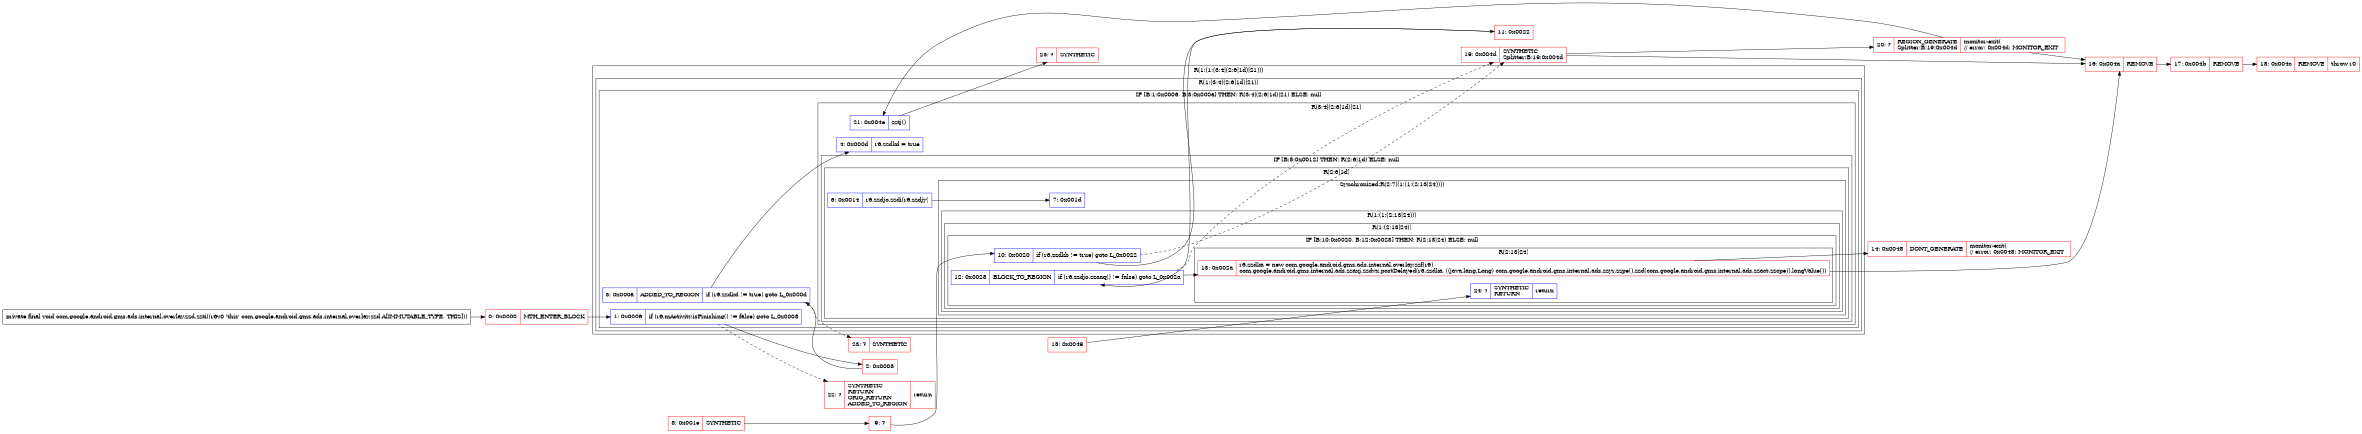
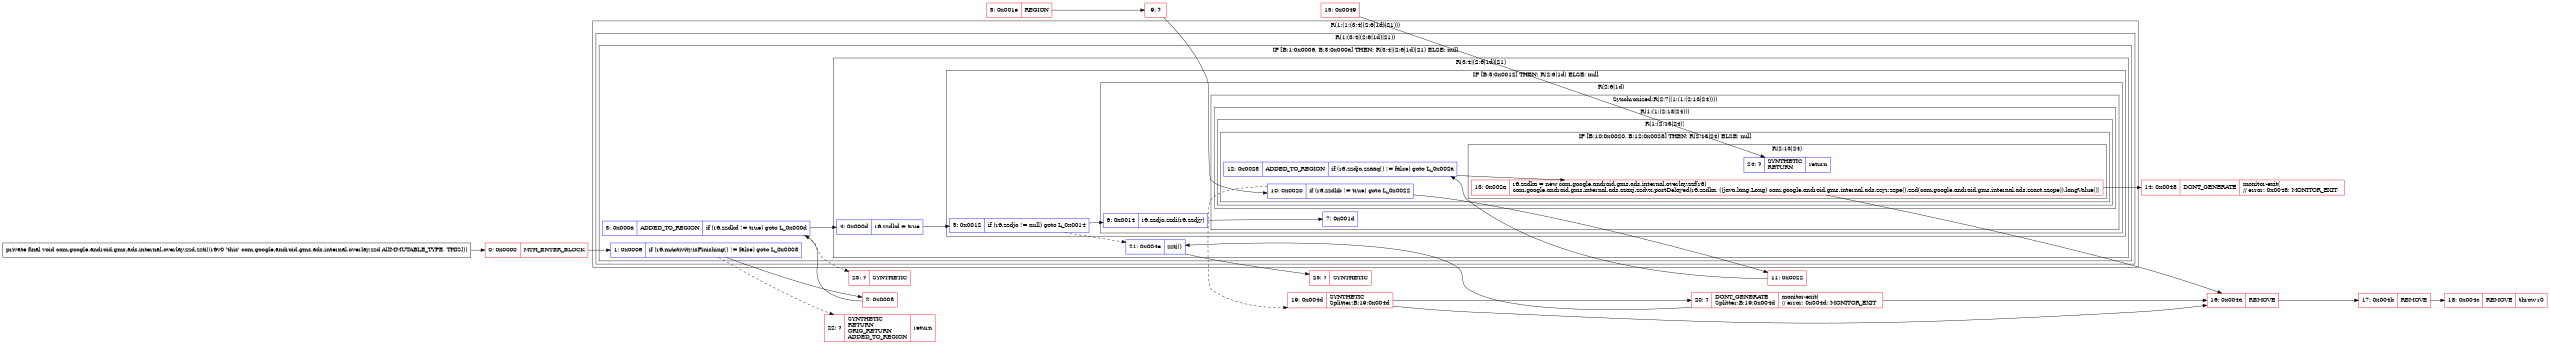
node "20: ?": text "REGION_GENERATE" -> "DONT_GENERATE"
edge "12: 0x0028" -> "19: 0x004d": removed
node "5: 0x0012": added
node "12: 0x0028": text "BLOCK_TO_REGION" -> "ADDED_TO_REGION"
node "8: 0x001e": text "SYNTHETIC" -> "REGION"
